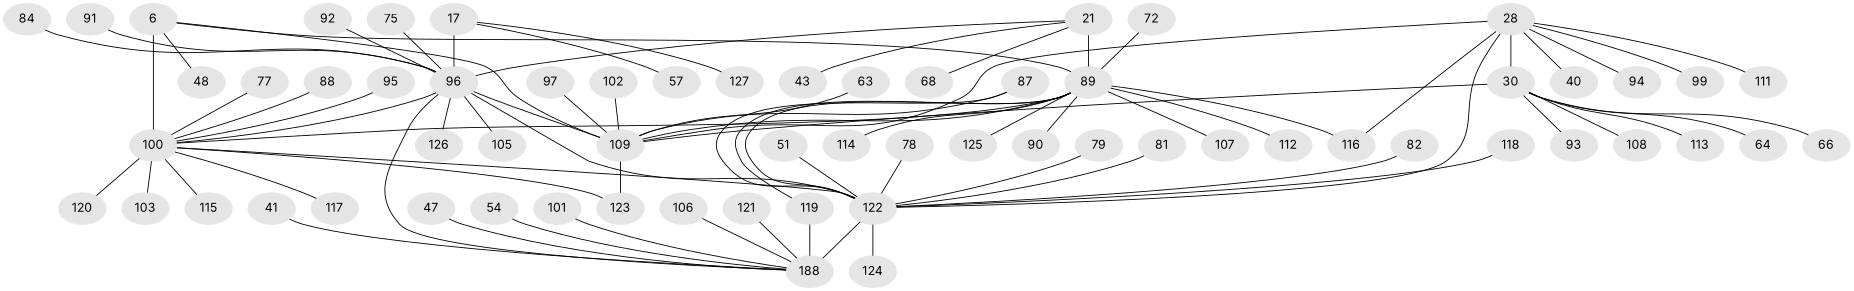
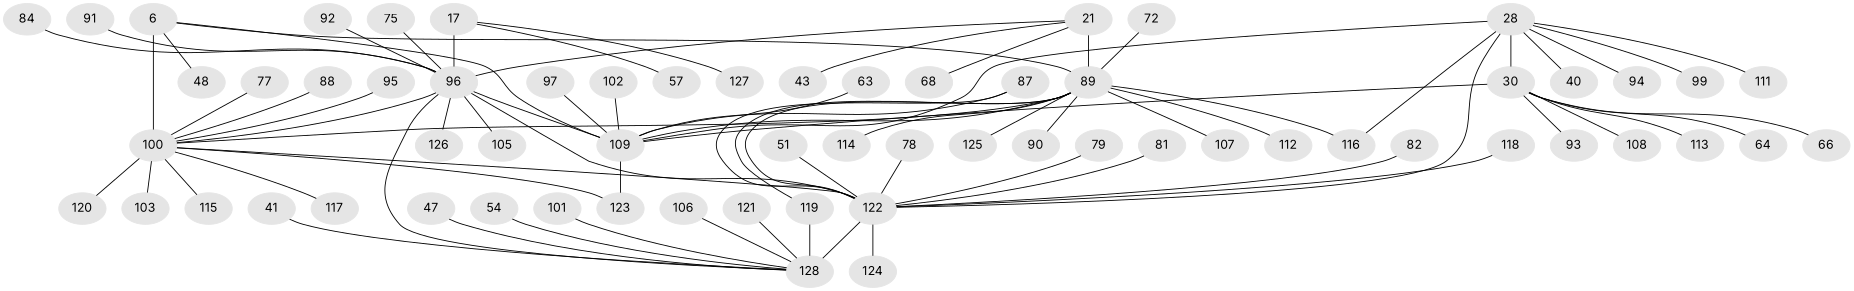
node "188": label "188" -> "128"
